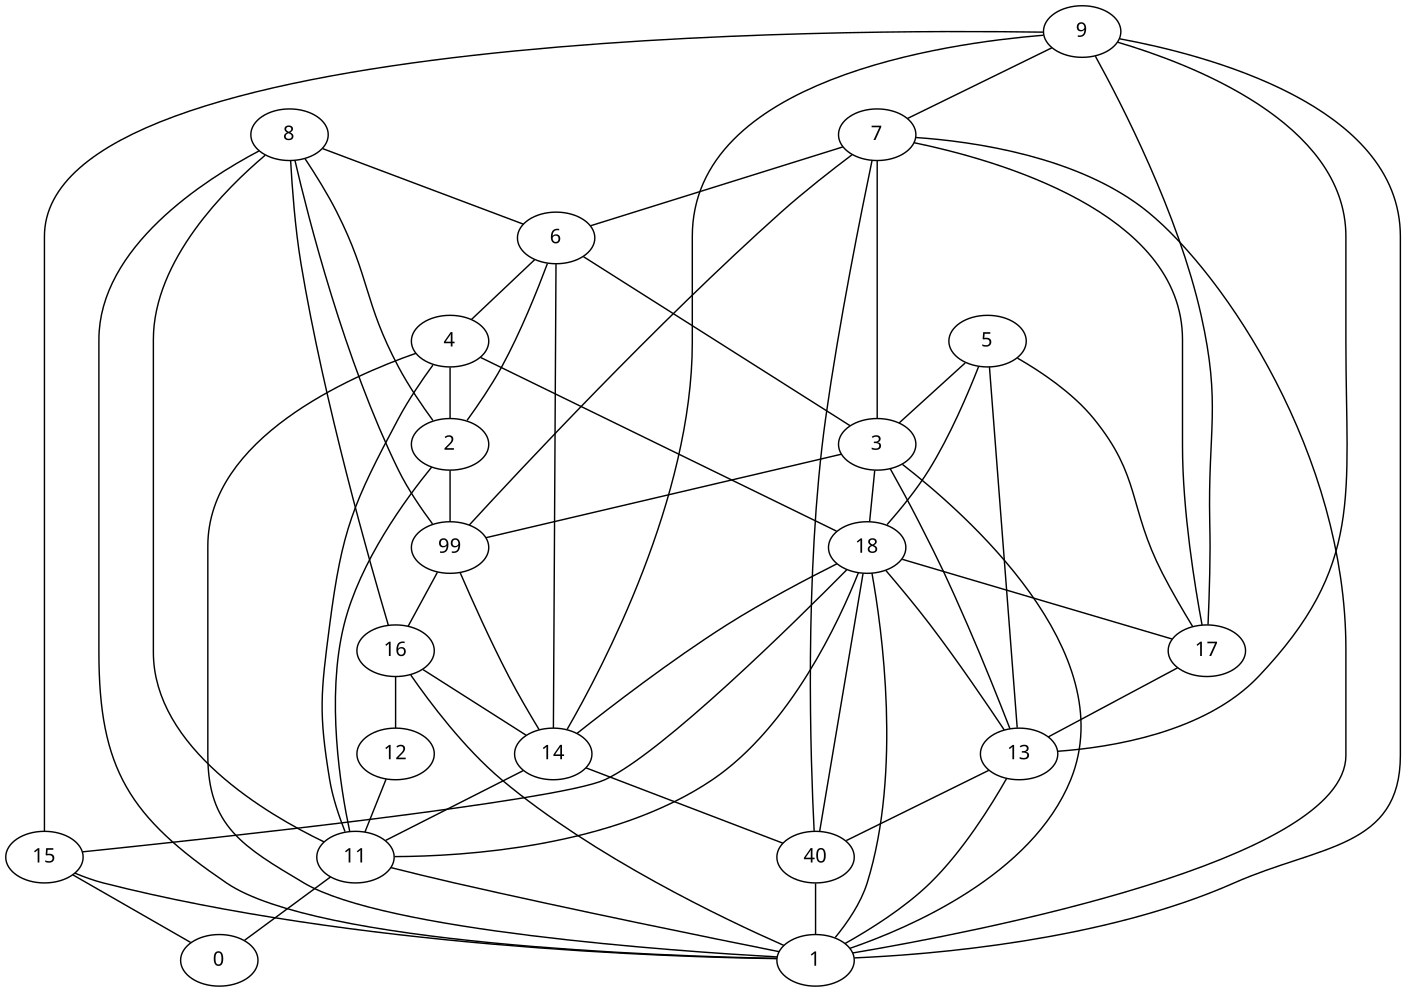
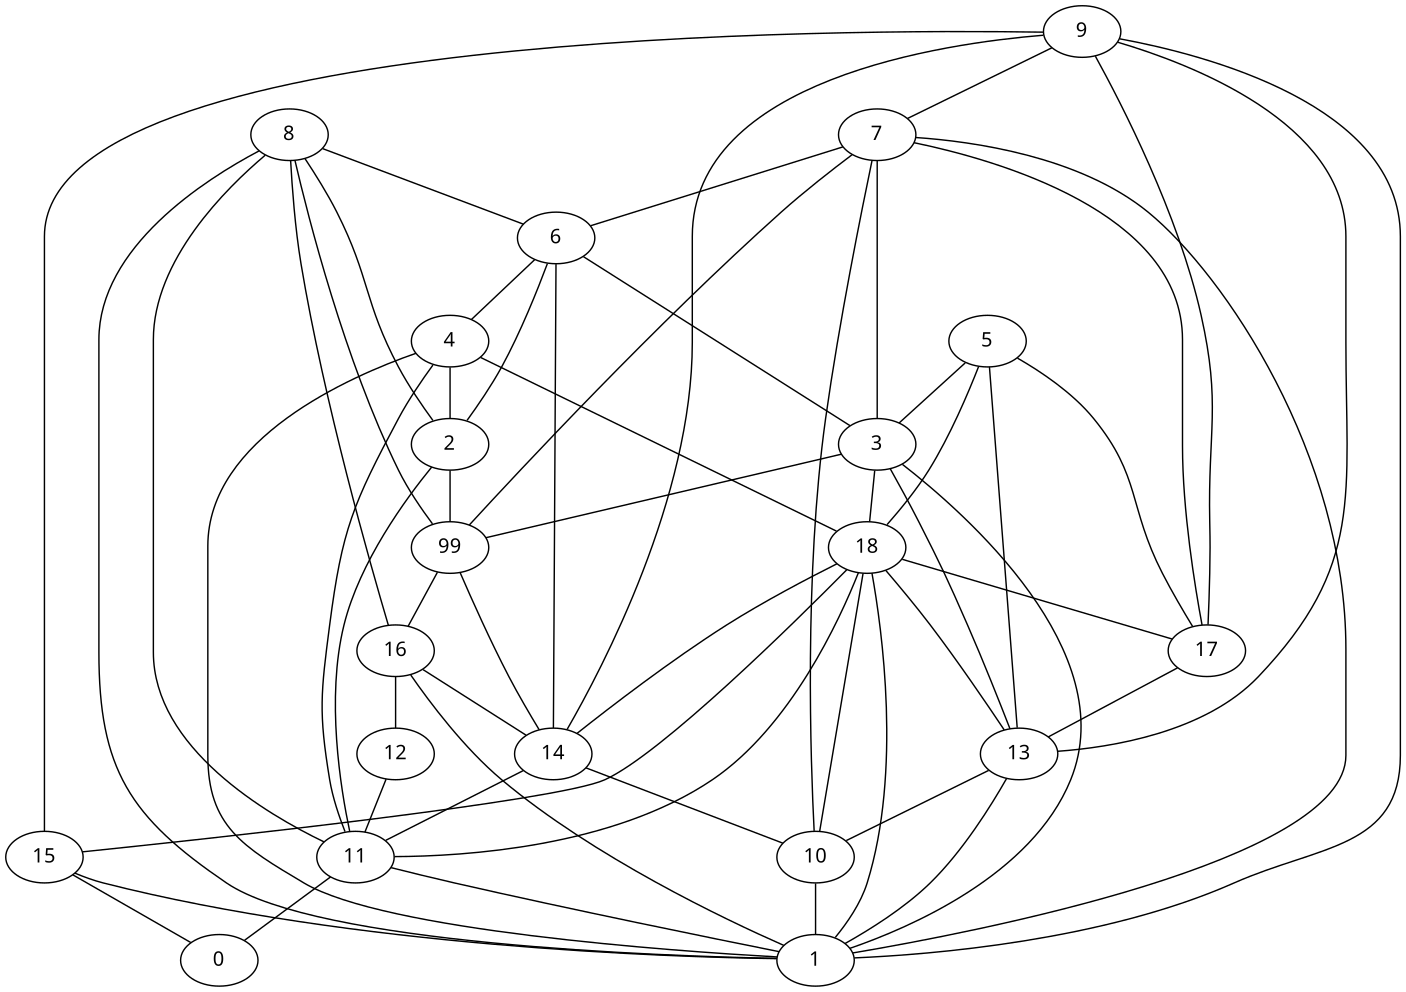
node "40": label "40" -> "10"
